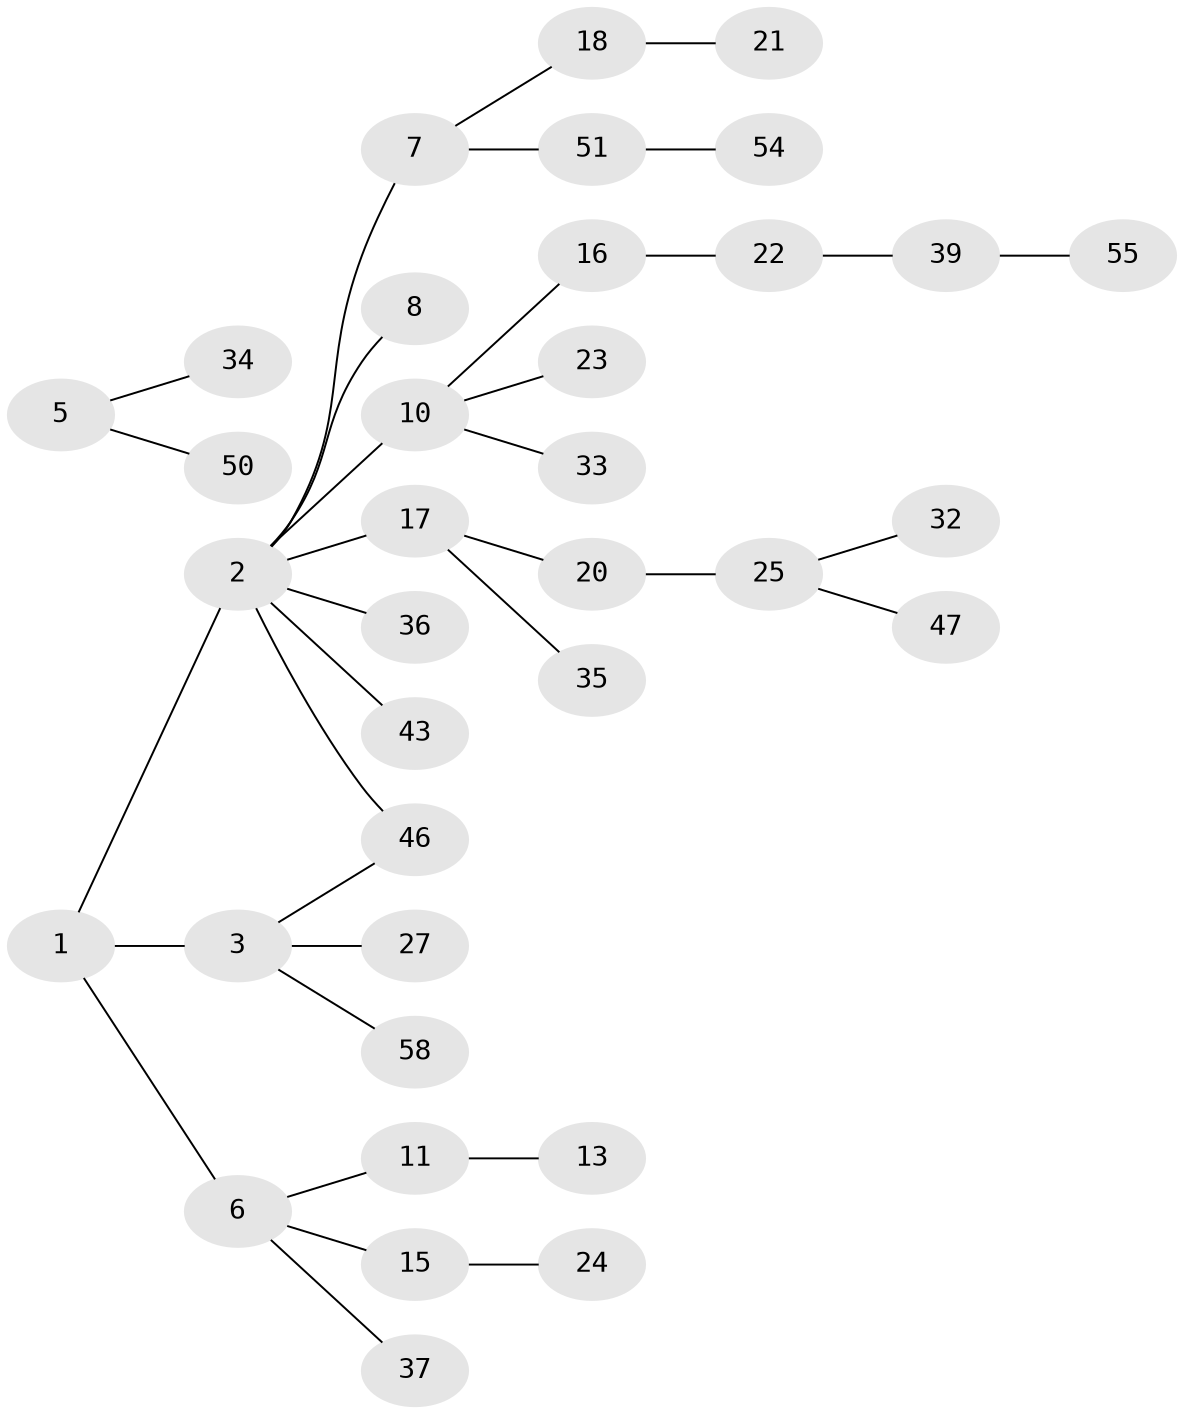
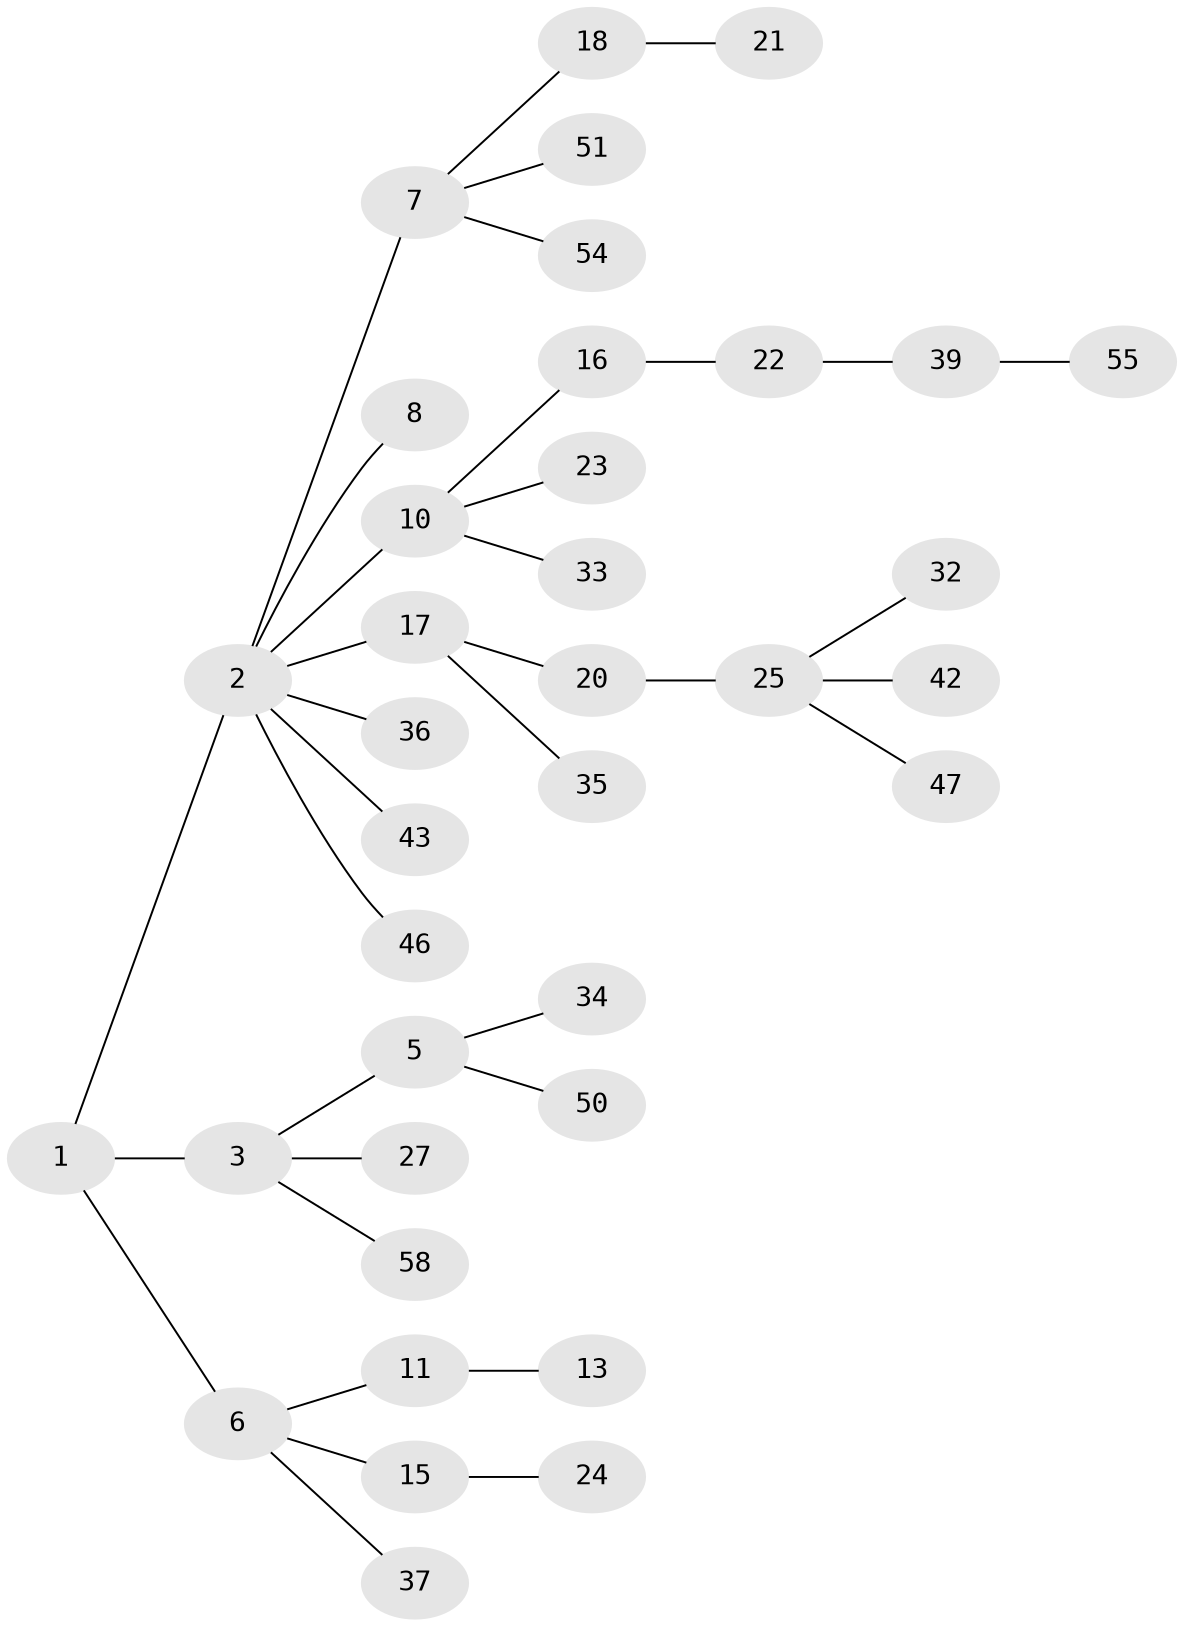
edge "51" -- "54": now "7" -- "54"
node "42": added
edge "46" -- "3": now "5" -- "3"
